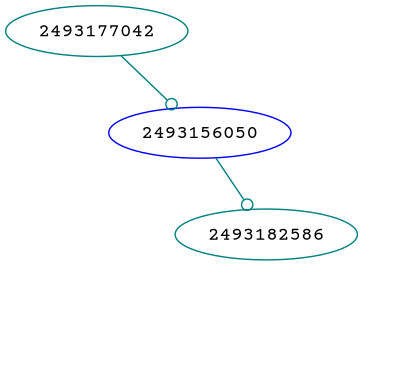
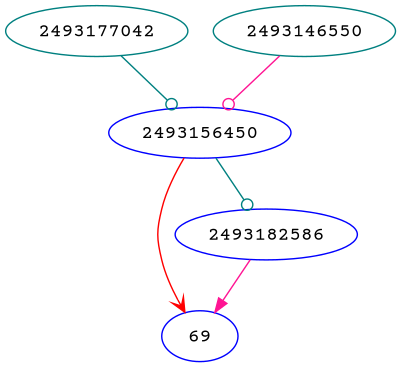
node "2493146550": added
node "2493156050": label "2493156050" -> "2493156450"
node "2493182586": color teal -> blue
node "69": added
